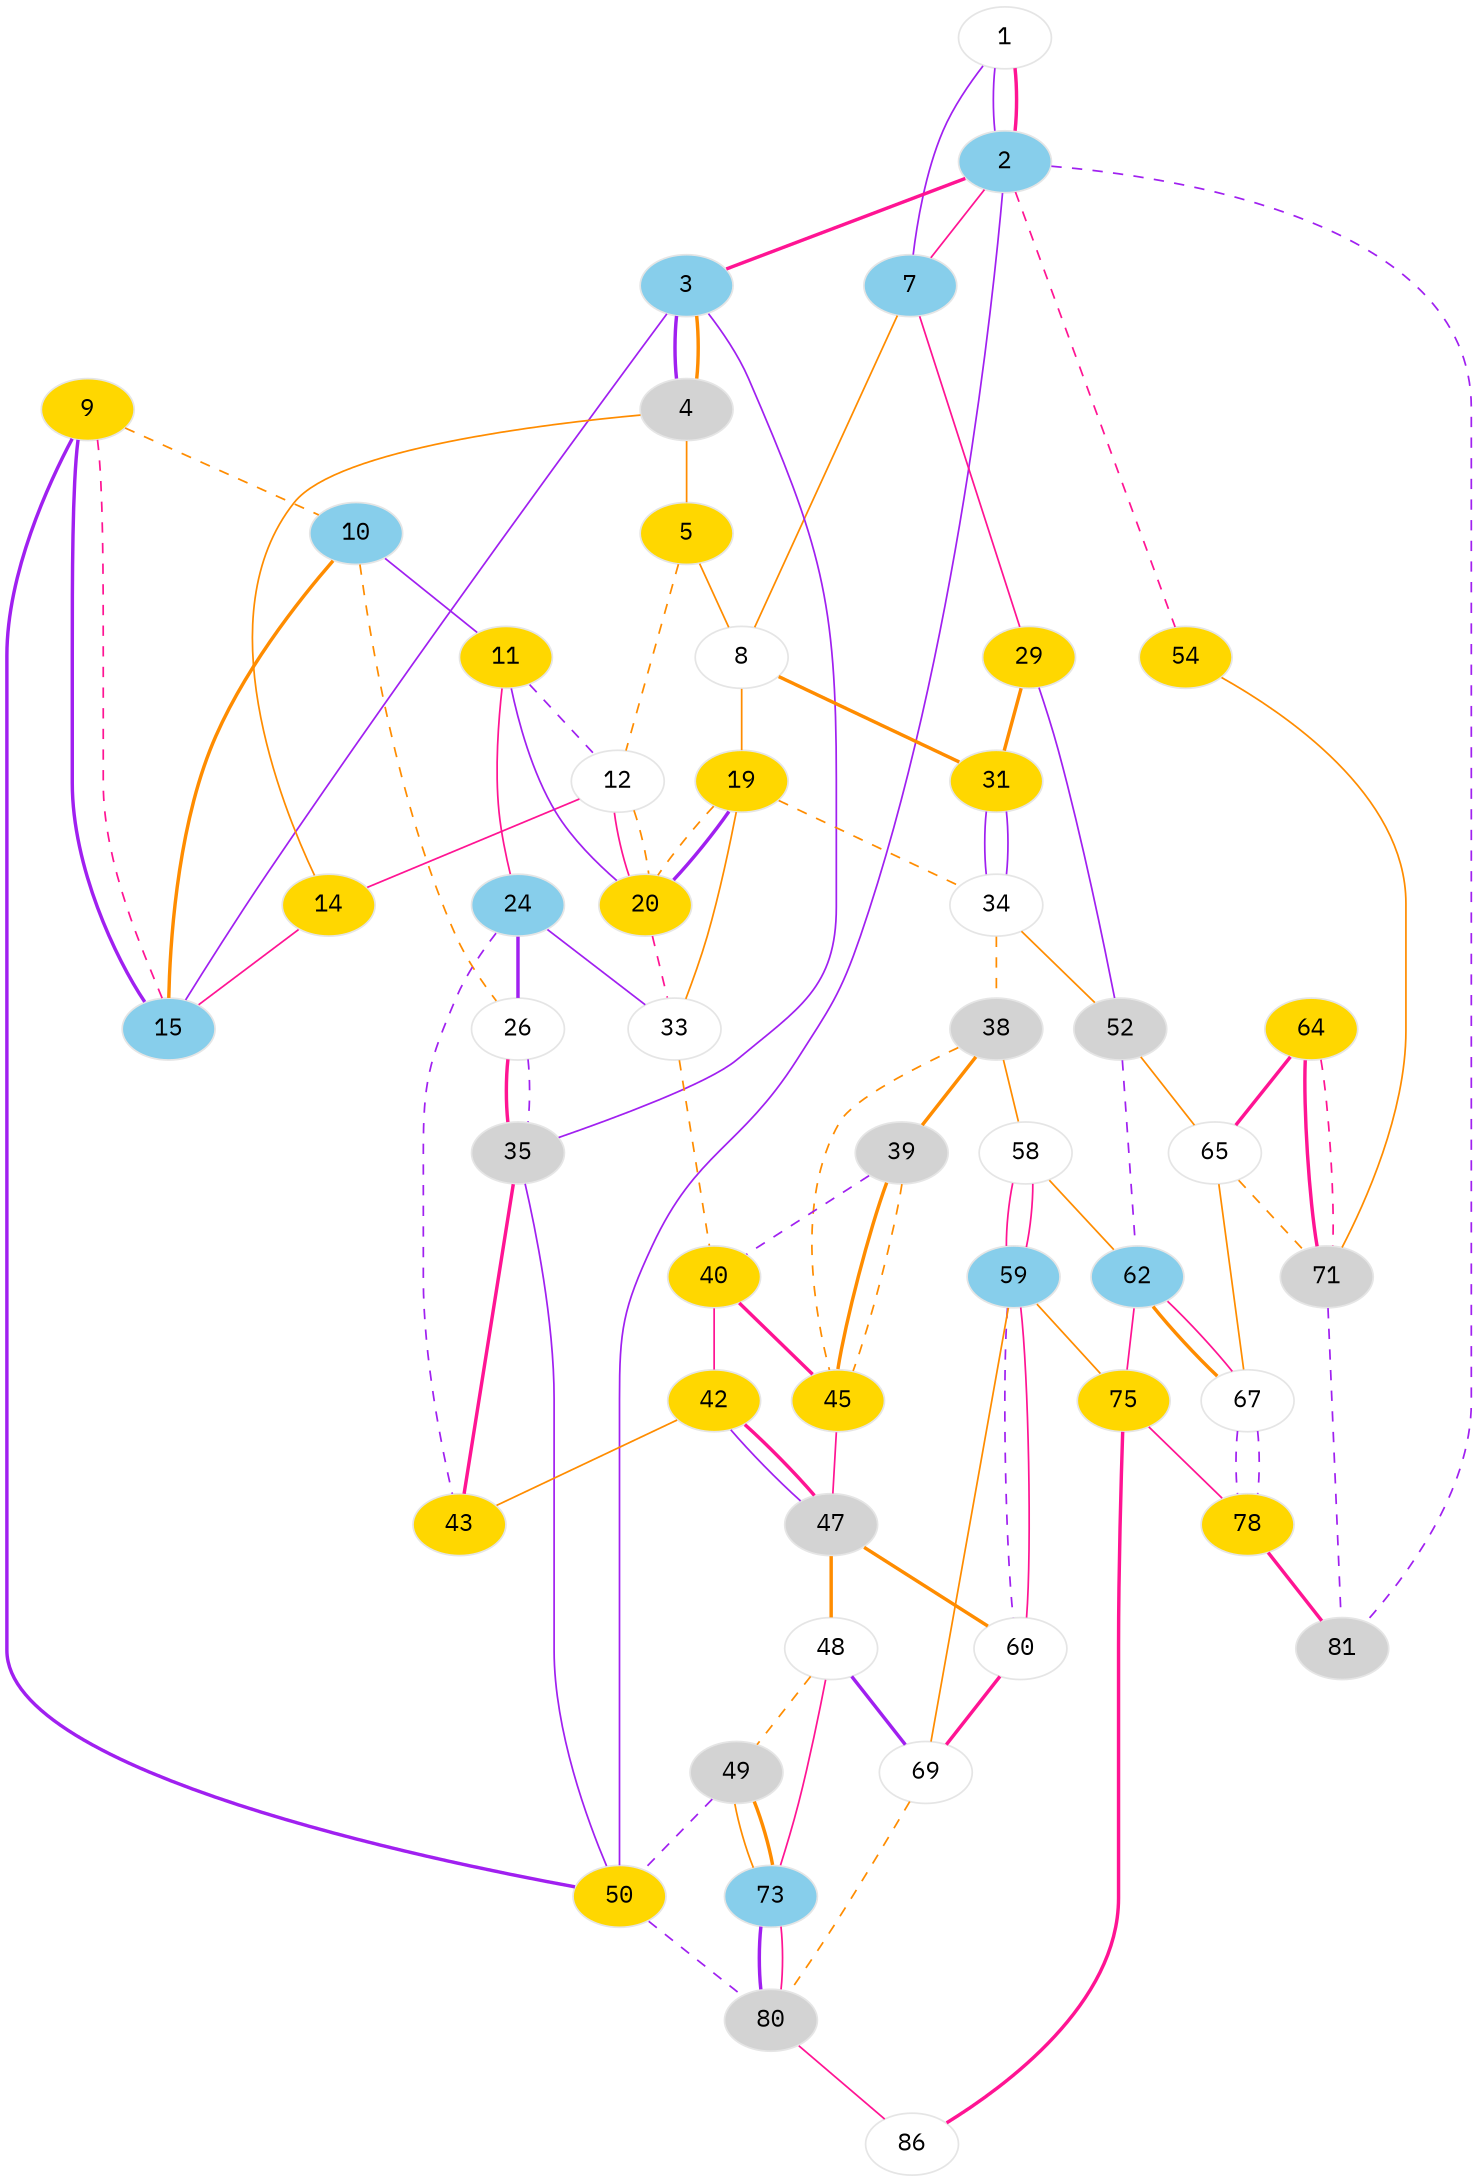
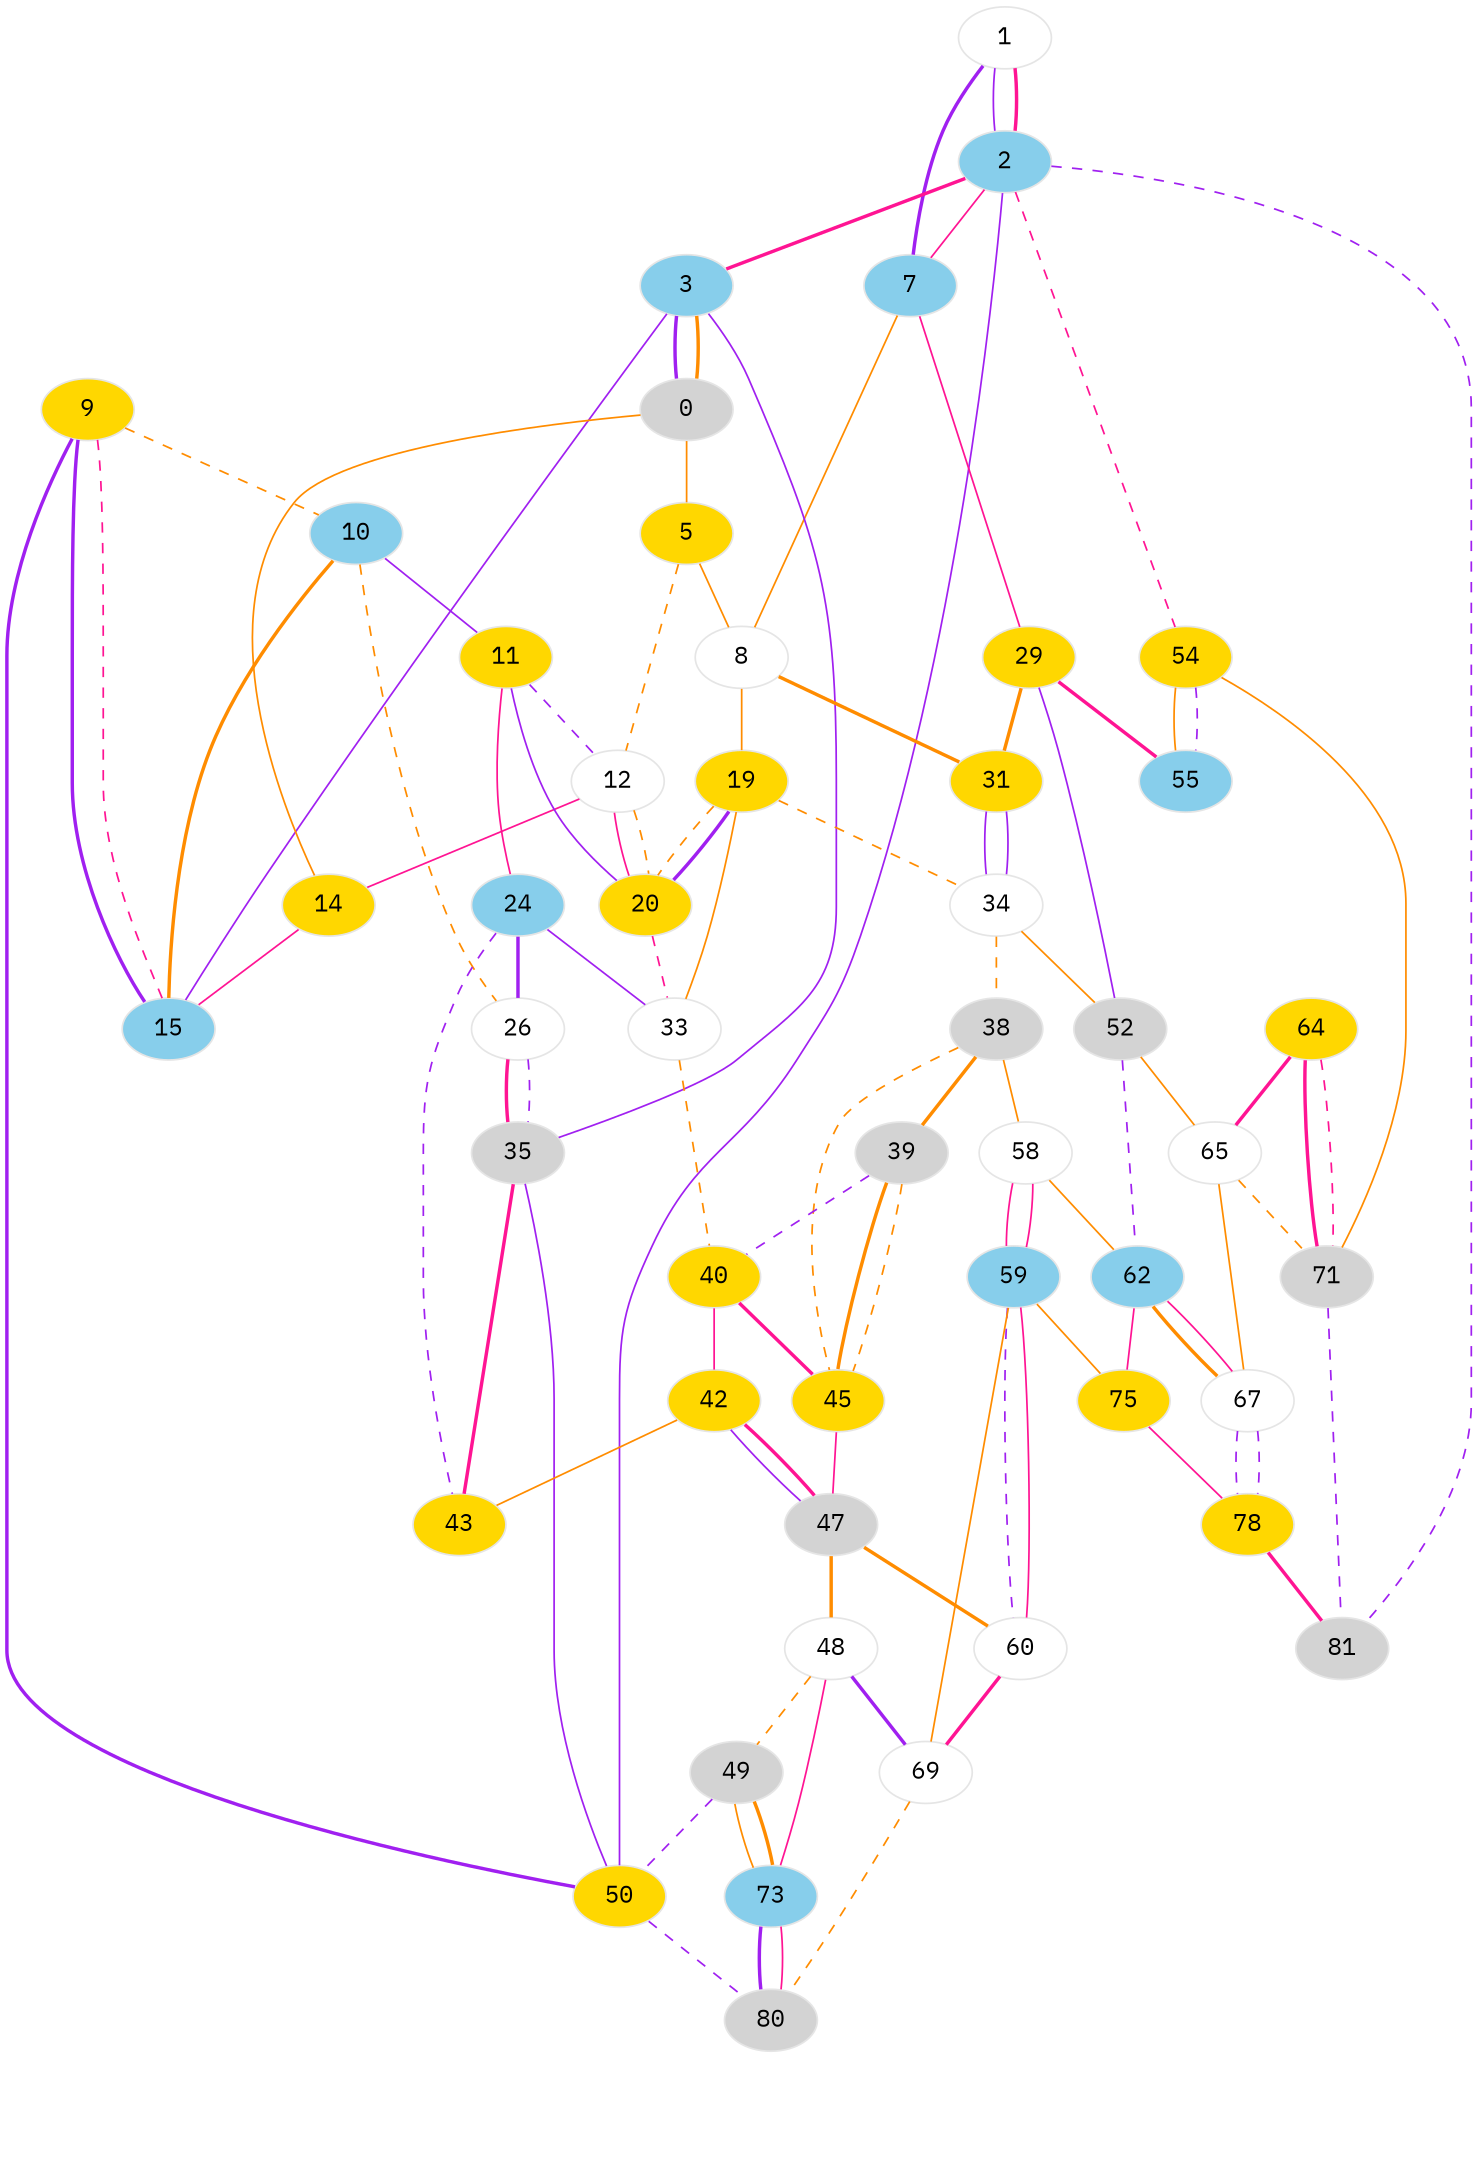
edge "1" -- "7": style solid -> bold
node "4": label "4" -> "0"
node "55": added
node "86": removed
